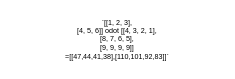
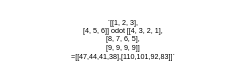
node "`[[1, 2, 3], [4, 5, 6]] odot [[4, 3, 2, 1], [8, 7, 6, 5], [9, 9, 9, 9]] =[[47,44,41,38],[110,101,92,83]]`": moved (117, 39) -> (123, 39)
